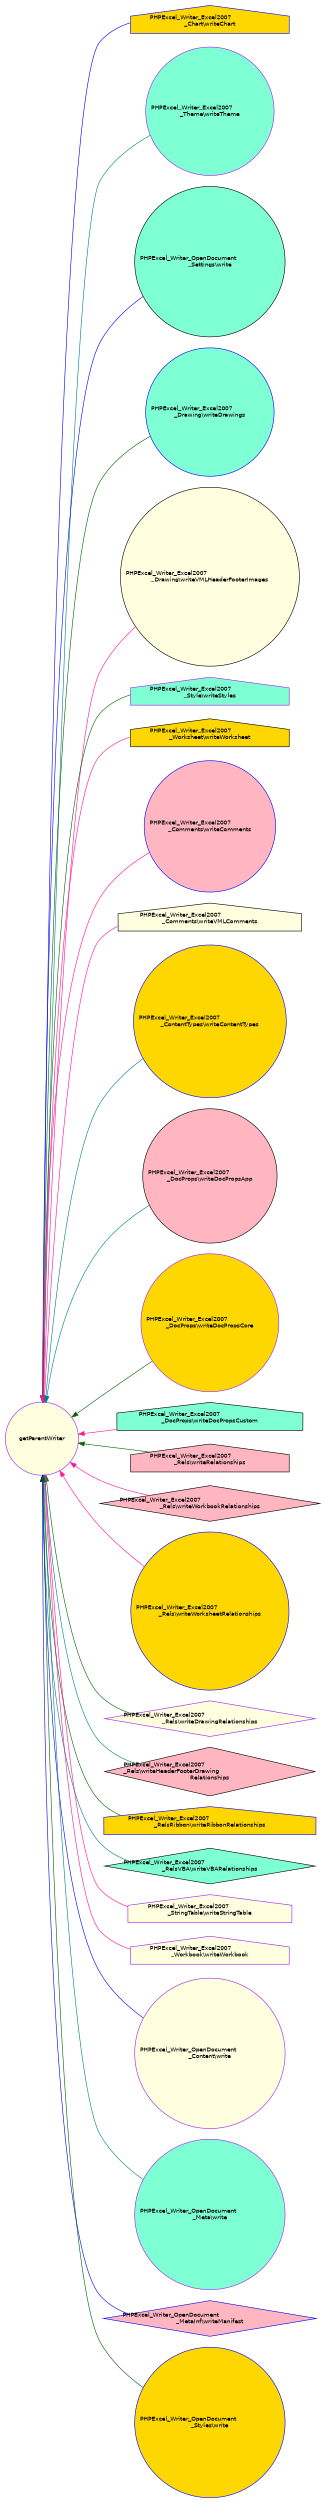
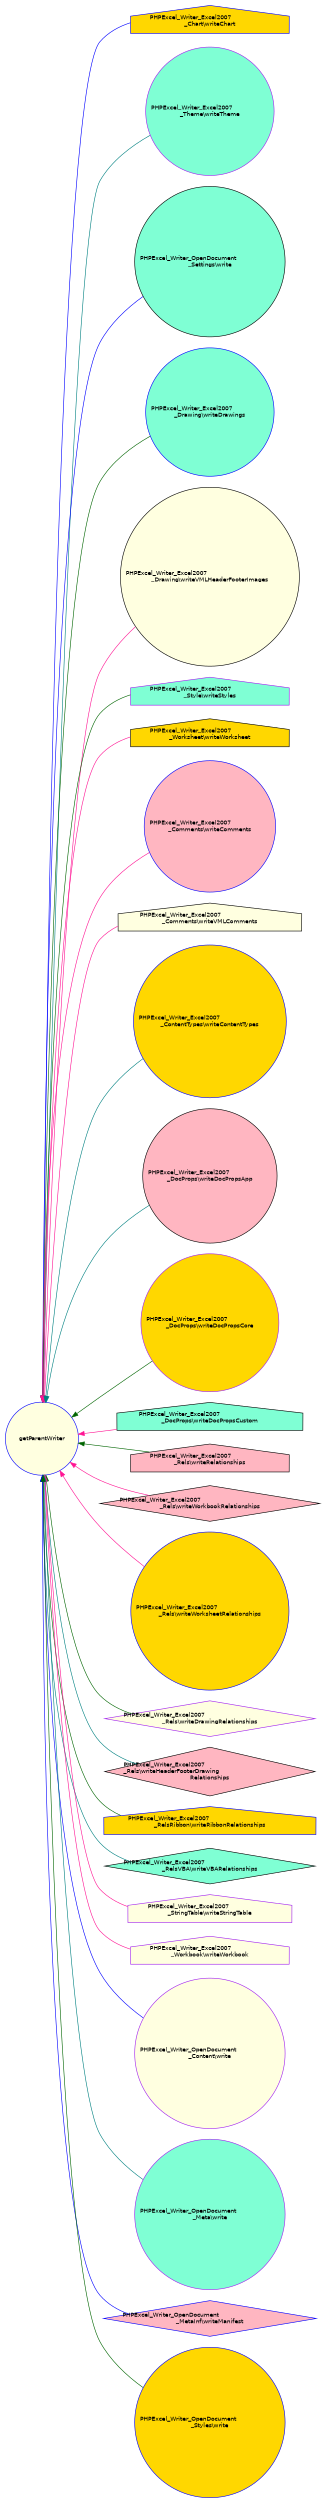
node "getParentWriter": color purple -> blue
